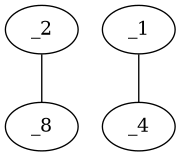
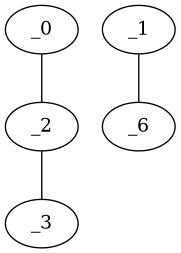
node "_0": added
node "_8": label "_8" -> "_3"
node "_4": label "_4" -> "_6"
